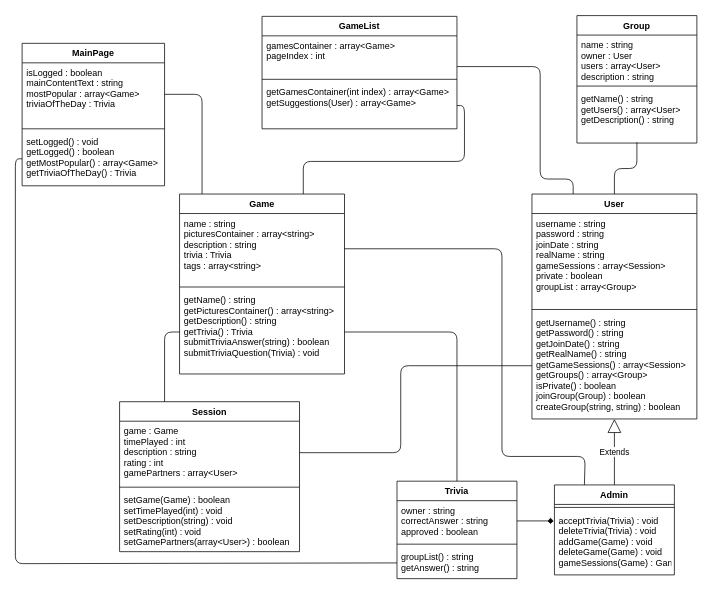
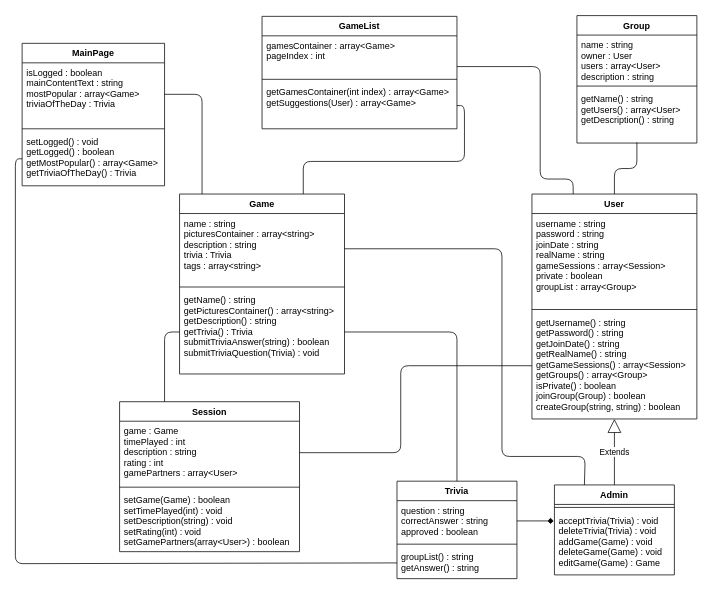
node "owner : string correctAnswer : string approved : boolean": label "owner : string correctAnswer : string approved : boolean" -> "question : string correctAnswer : string approved : boolean"
node "acceptTrivia(Trivia) : void deleteTrivia(Trivia) : void addGame(Game) : void deleteGame(Game) : void gameSessions(Game) : Game": label "acceptTrivia(Trivia) : void deleteTrivia(Trivia) : void addGame(Game) : void deleteGame(Game) : void gameSessions(Game) : Game" -> "acceptTrivia(Trivia) : void deleteTrivia(Trivia) : void addGame(Game) : void deleteGame(Game) : void editGame(Game) : Game"
